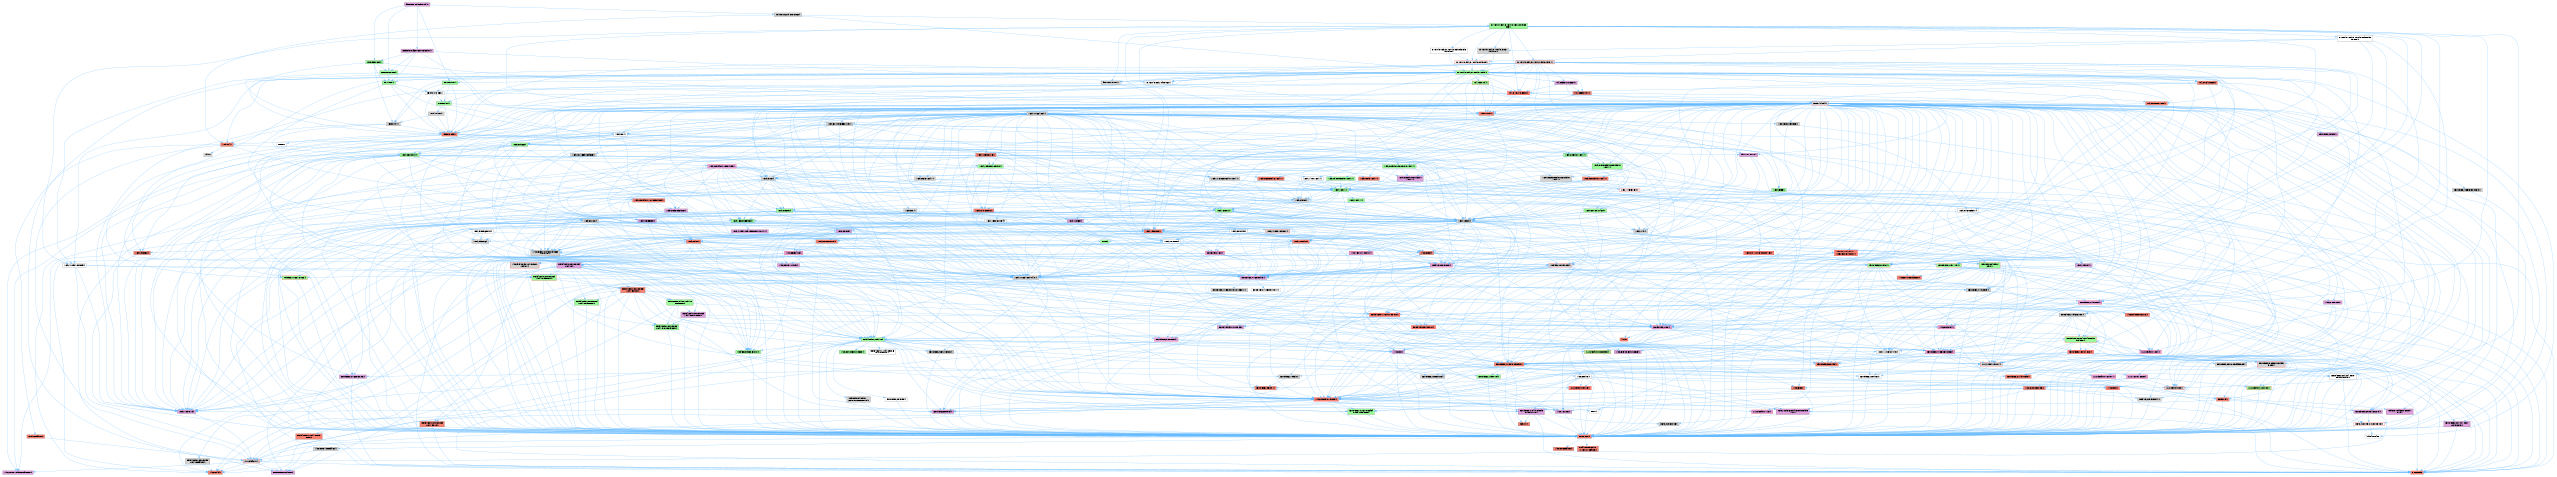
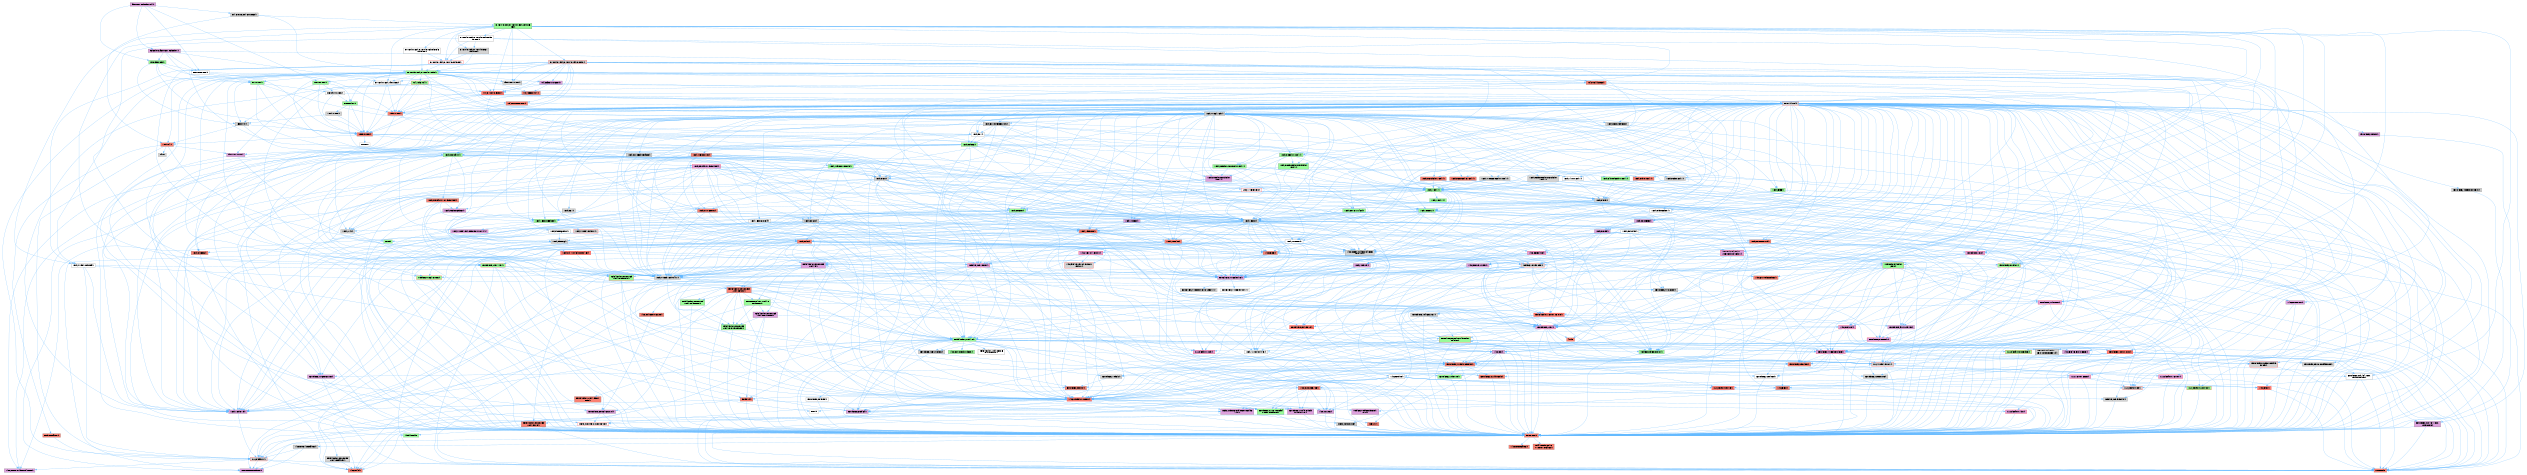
edge "DynamicMesh/DynamicMeshAttribute Set.h" -> "DynamicMesh/InfoTypes.h": added
node "SegmentTypes.h": fillcolor palegreen -> white
edge "CoreMinimal.h" -> "Misc/EnumClassFlags.h": now "CoreMinimal.h" -> "Internationalization /TextNamespaceFwd.h"
node "Internationalization /Internationalization.h": fillcolor salmon -> plum
node "initializer_list": fillcolor white -> palegreen
